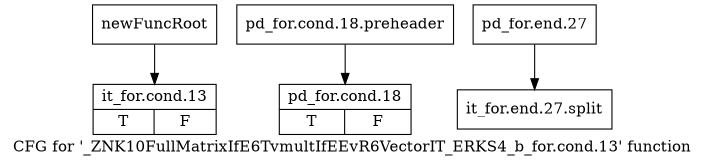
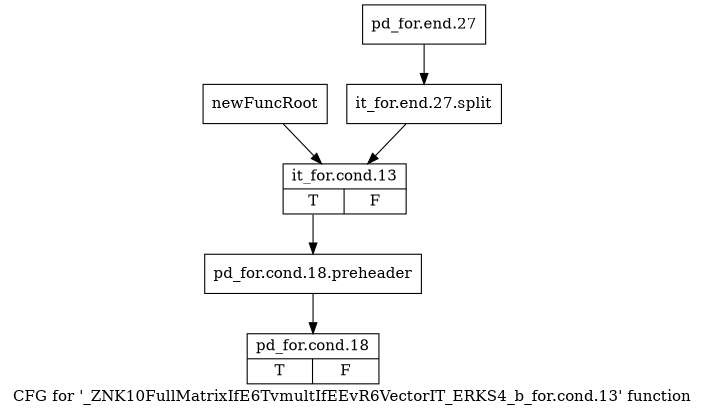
edge "it_for.end.27.split" -> "it_for.cond.13": added
edge "it_for.cond.13" -> "pd_for.cond.18.preheader": added
